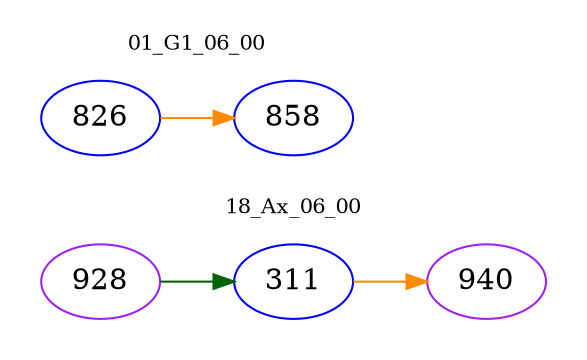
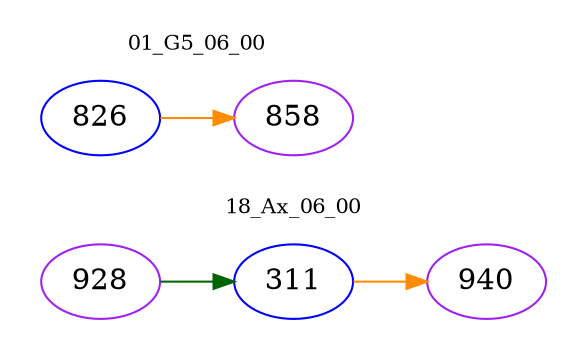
cluster "01_G1_06_00": label "01_G1_06_00" -> "01_G5_06_00"
node "858": color blue -> purple
